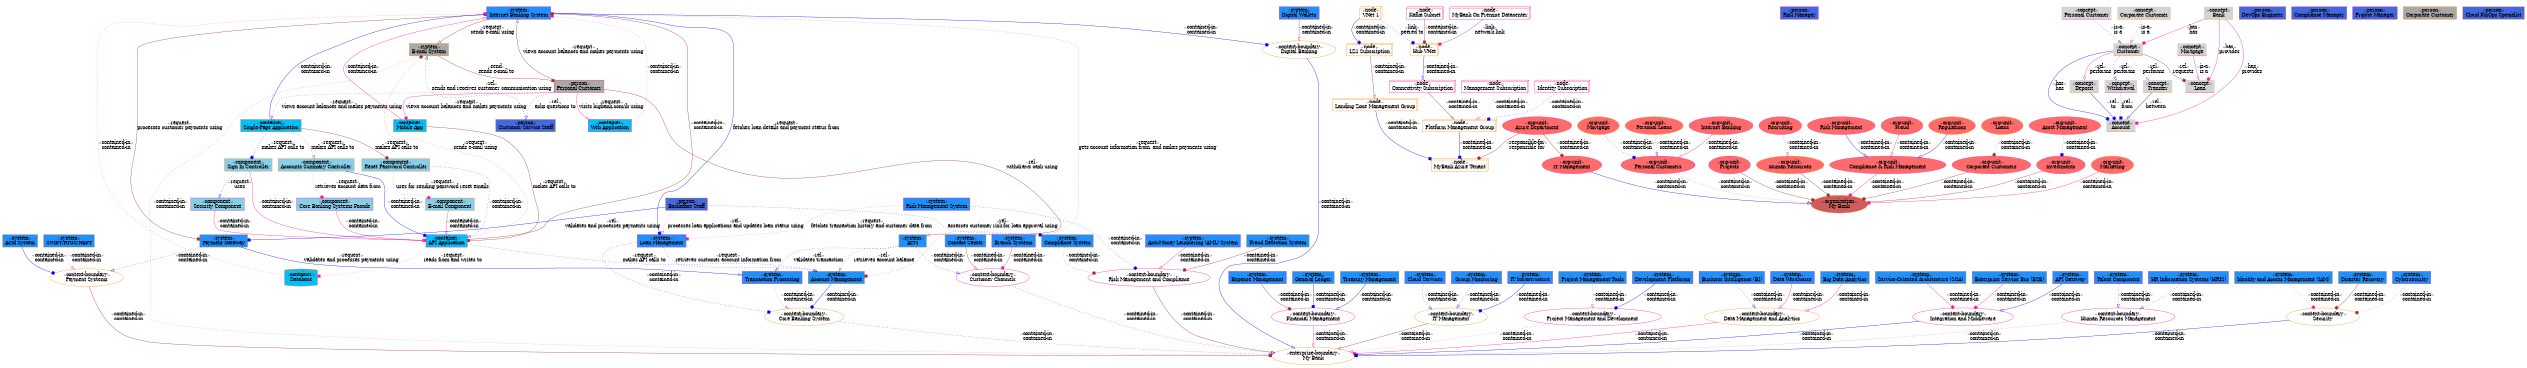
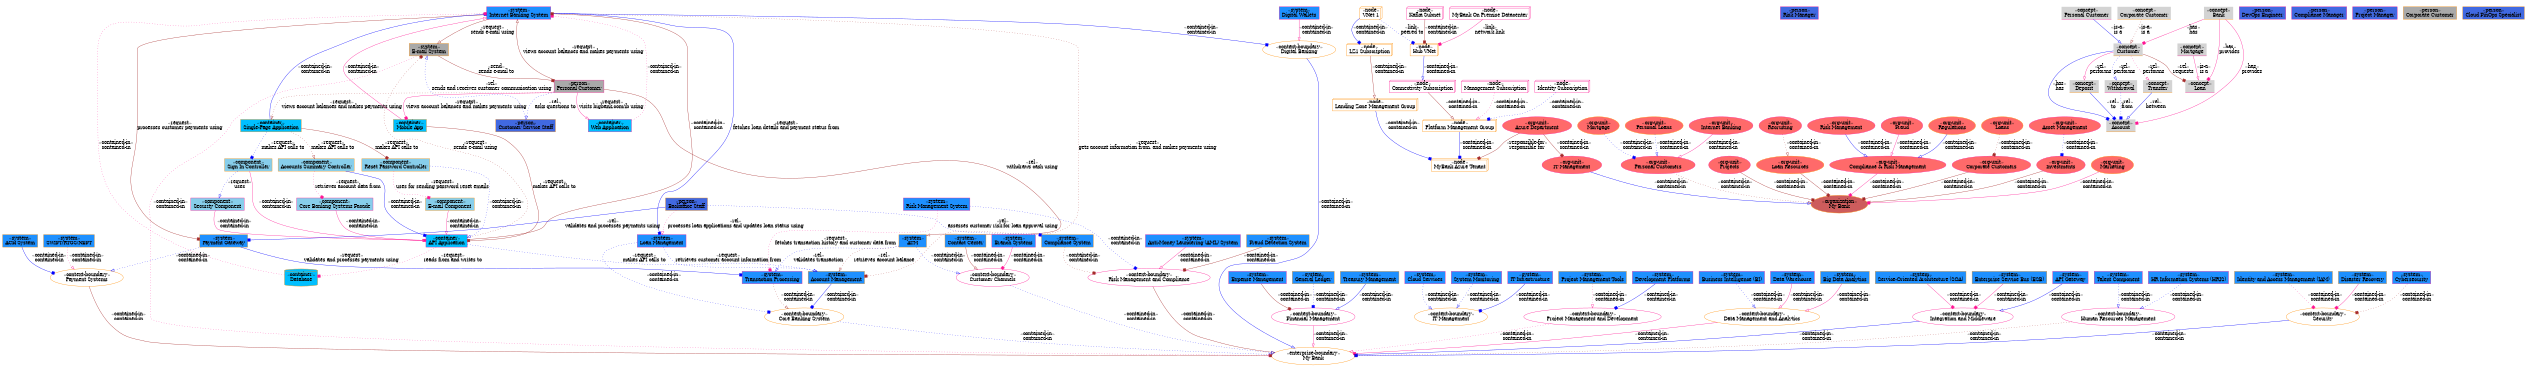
edge "«concept» Personal Customer" -> "«concept» Customer": style dotted -> solid
node "«org-unit» Human Resources": label "«org-unit» Human Resources" -> "«org-unit» Loan Resources"
edge "«system» Risk Management System" -> "«system» Loan Management": now "«system» Risk Management System" -> "«system» Transaction Processing"
edge "«system» Payment Gateway" -> "«system» Transaction Processing": arrowhead onormal -> box
node "«system» Group Monitoring": label "«system» Group Monitoring" -> "«system» System Monitoring"
edge "«system» General Ledger" -> "«context-boundary» Financial Management": style solid -> dotted
edge "«system» Disaster Recovery" -> "«context-boundary» Security": color brown -> deeppink
edge "«context-boundary» IT Management" -> "«enterprise-boundary» My Bank": removed, label "«contained-in» contained-in"
